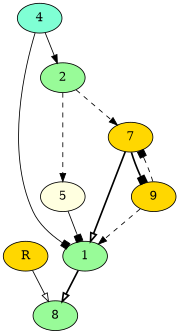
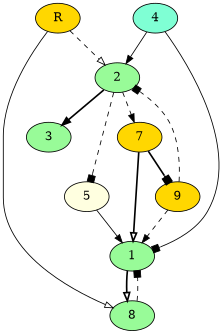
edge "R" -> "2": added
edge "2" -> "5": arrowhead normal -> box
node "3": added
edge "9" -> "7": now "9" -> "2"
edge "5" -> "1": arrowhead box -> normal
edge "8" -> "1": added
